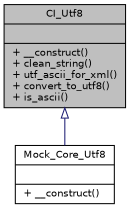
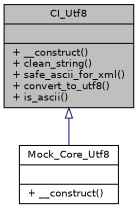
node "CI_Utf8": text "+ utf_ascii_for_xml()" -> "+ safe_ascii_for_xml()"
